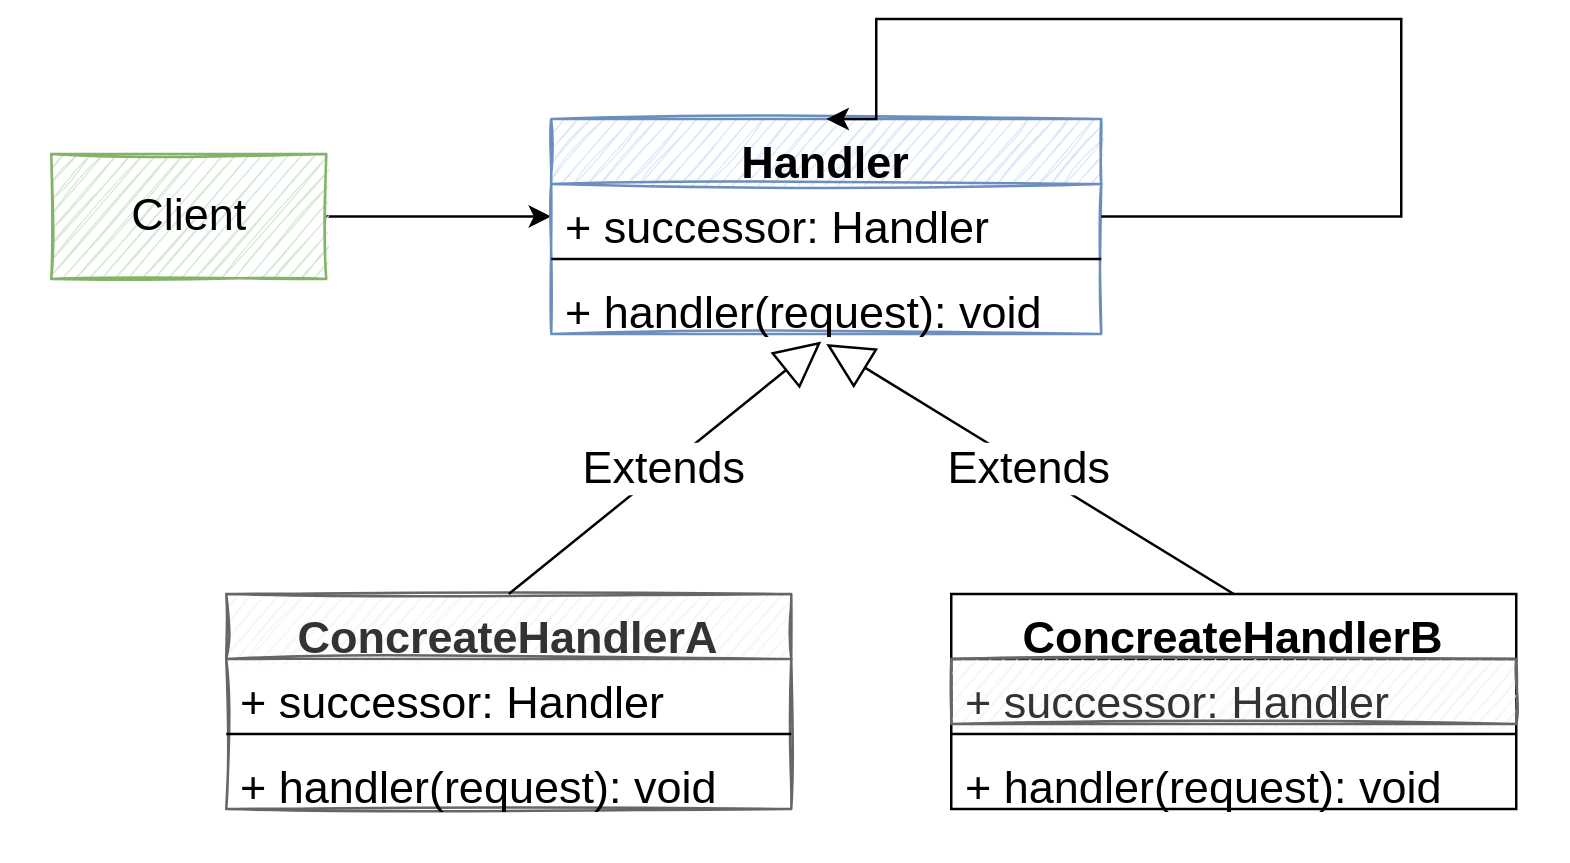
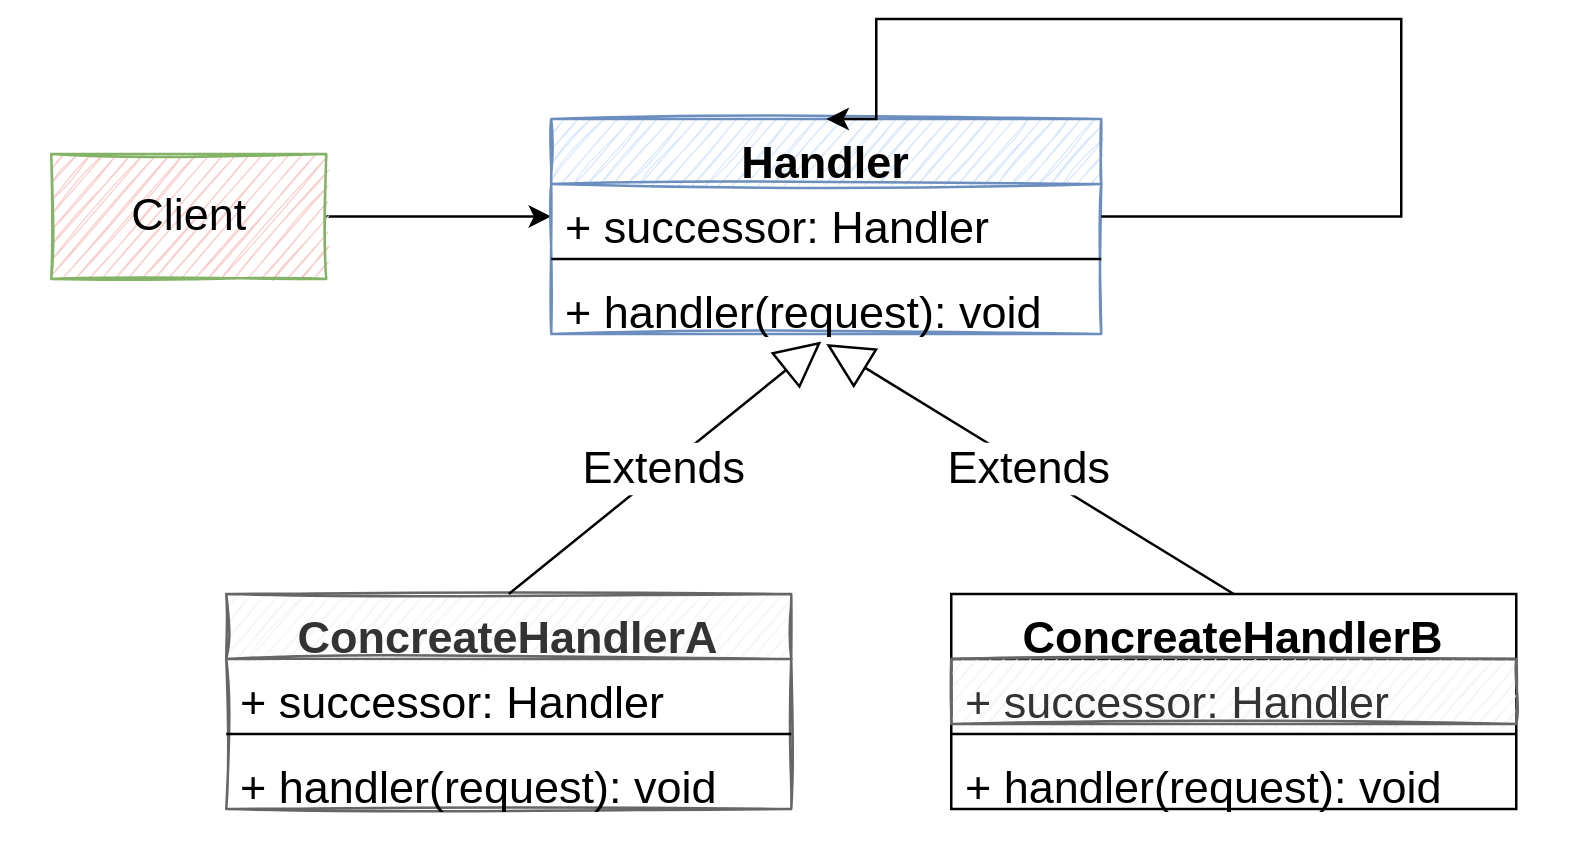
node "Client": fillcolor #d5e8d4 -> #f8cecc
